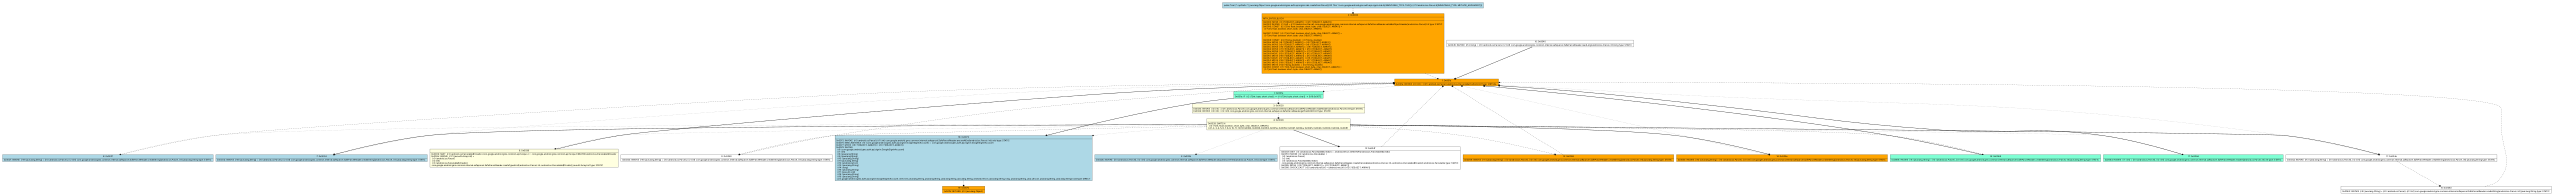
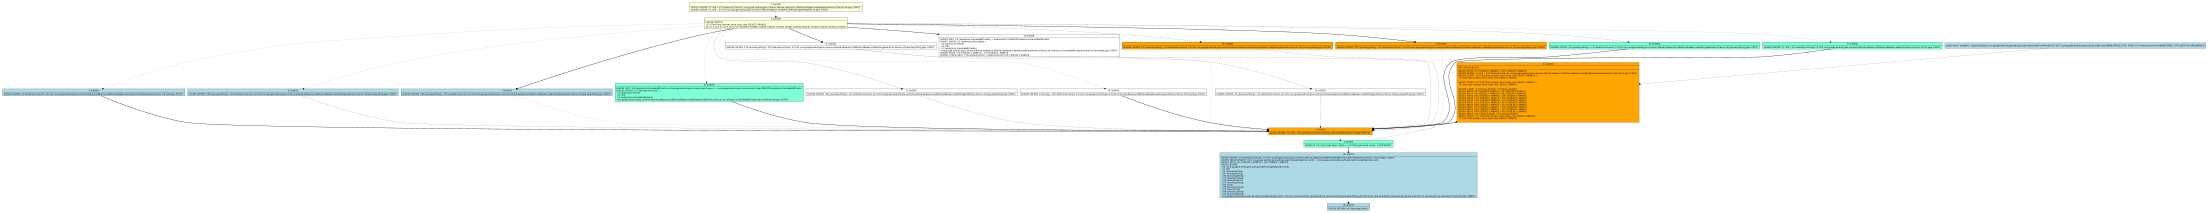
edge "0: 0x0000" -> "1: 0x001a": style dashed -> bold
edge "2: 0x001e" -> "3: 0x0020": now "2: 0x001e" -> "0: 0x0000"
edge "5: 0x002b" -> "1: 0x001a": added
edge "4: 0x0028" -> "18: 0x0072": now "4: 0x0028" -> "10: 0x0045"
node "8: 0x0039": fillcolor lightyellow -> aquamarine
node "19: 0x007b": fillcolor orange -> lightblue
